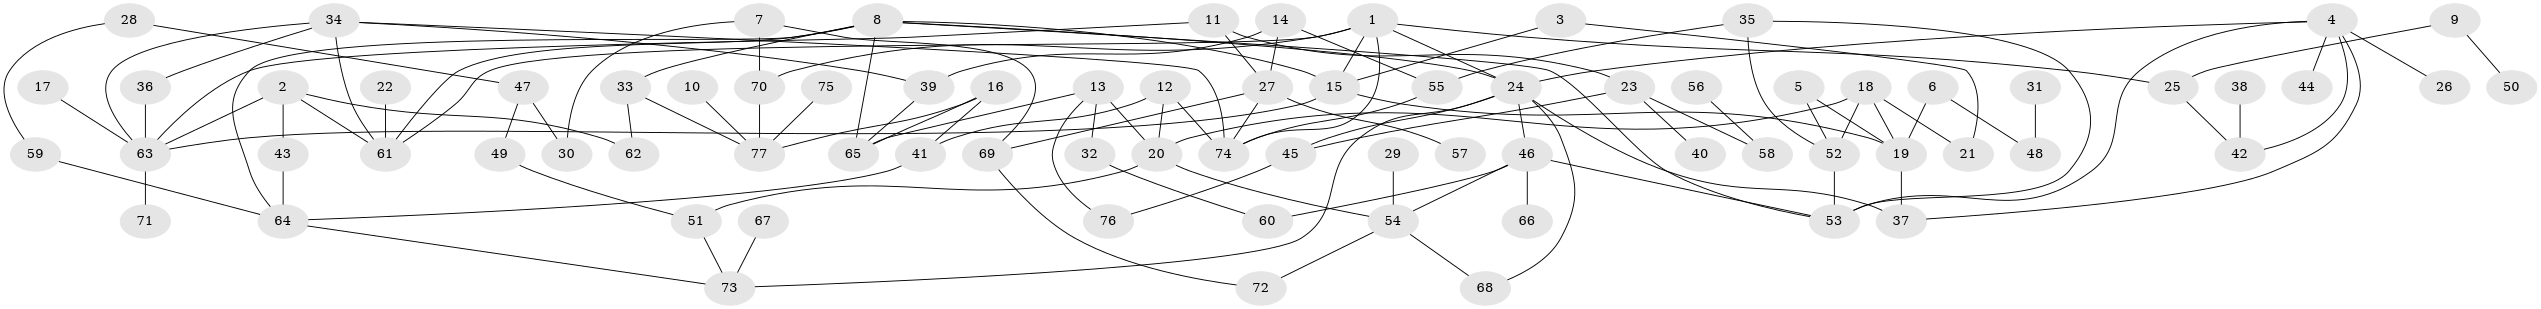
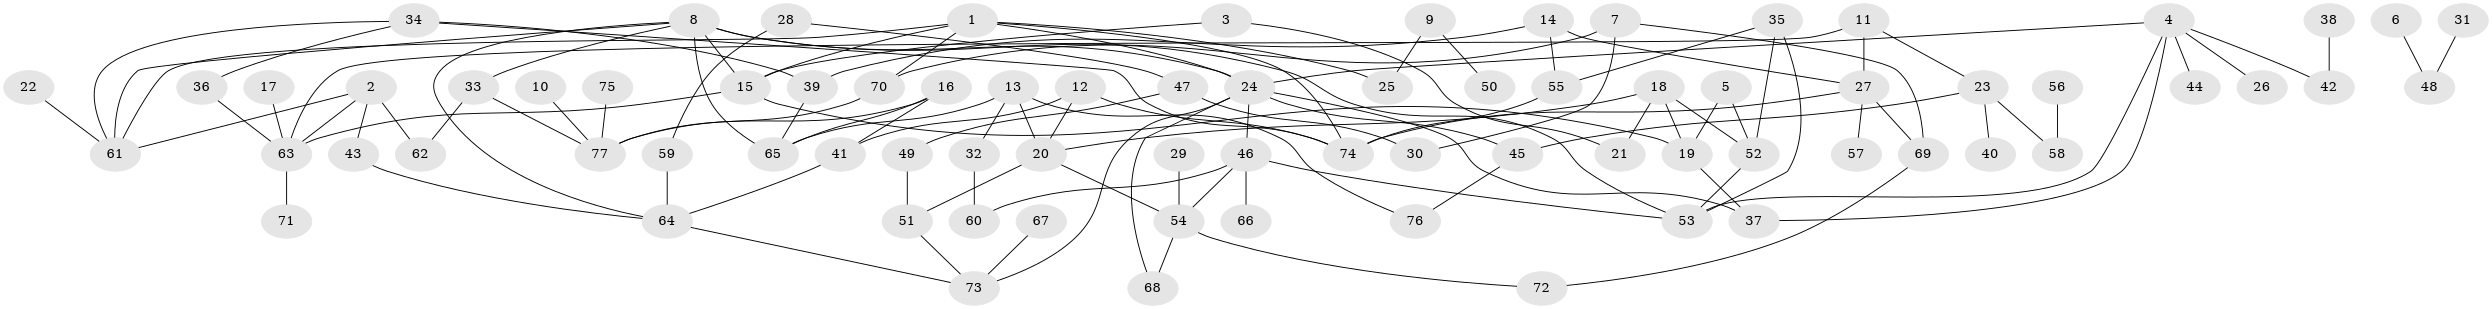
edge "34" -- "63": removed
edge "6" -- "19": removed
edge "25" -- "42": removed
